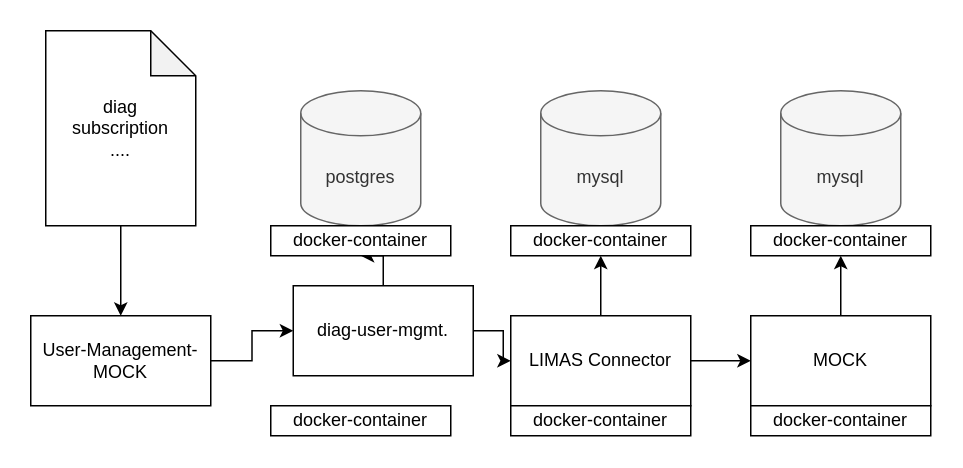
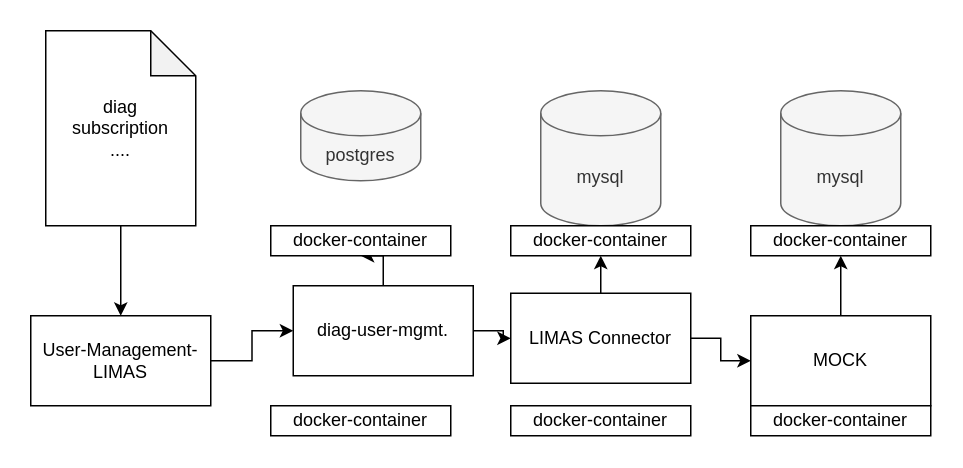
node "postgres": size 120x135 -> 120x90
node "User-Management-MOCK": label "User-Management-MOCK" -> "User-Management-LIMAS"
node "LIMAS Connector": moved (601, 361) -> (601, 338)
